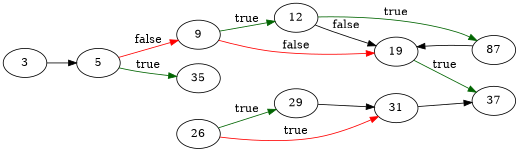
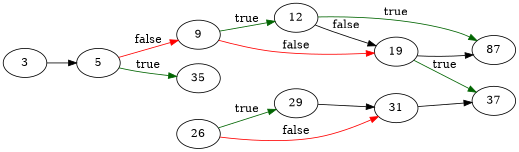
edge "87" -> "19": reversed
edge "26" -> "31": label "true" -> "false"
